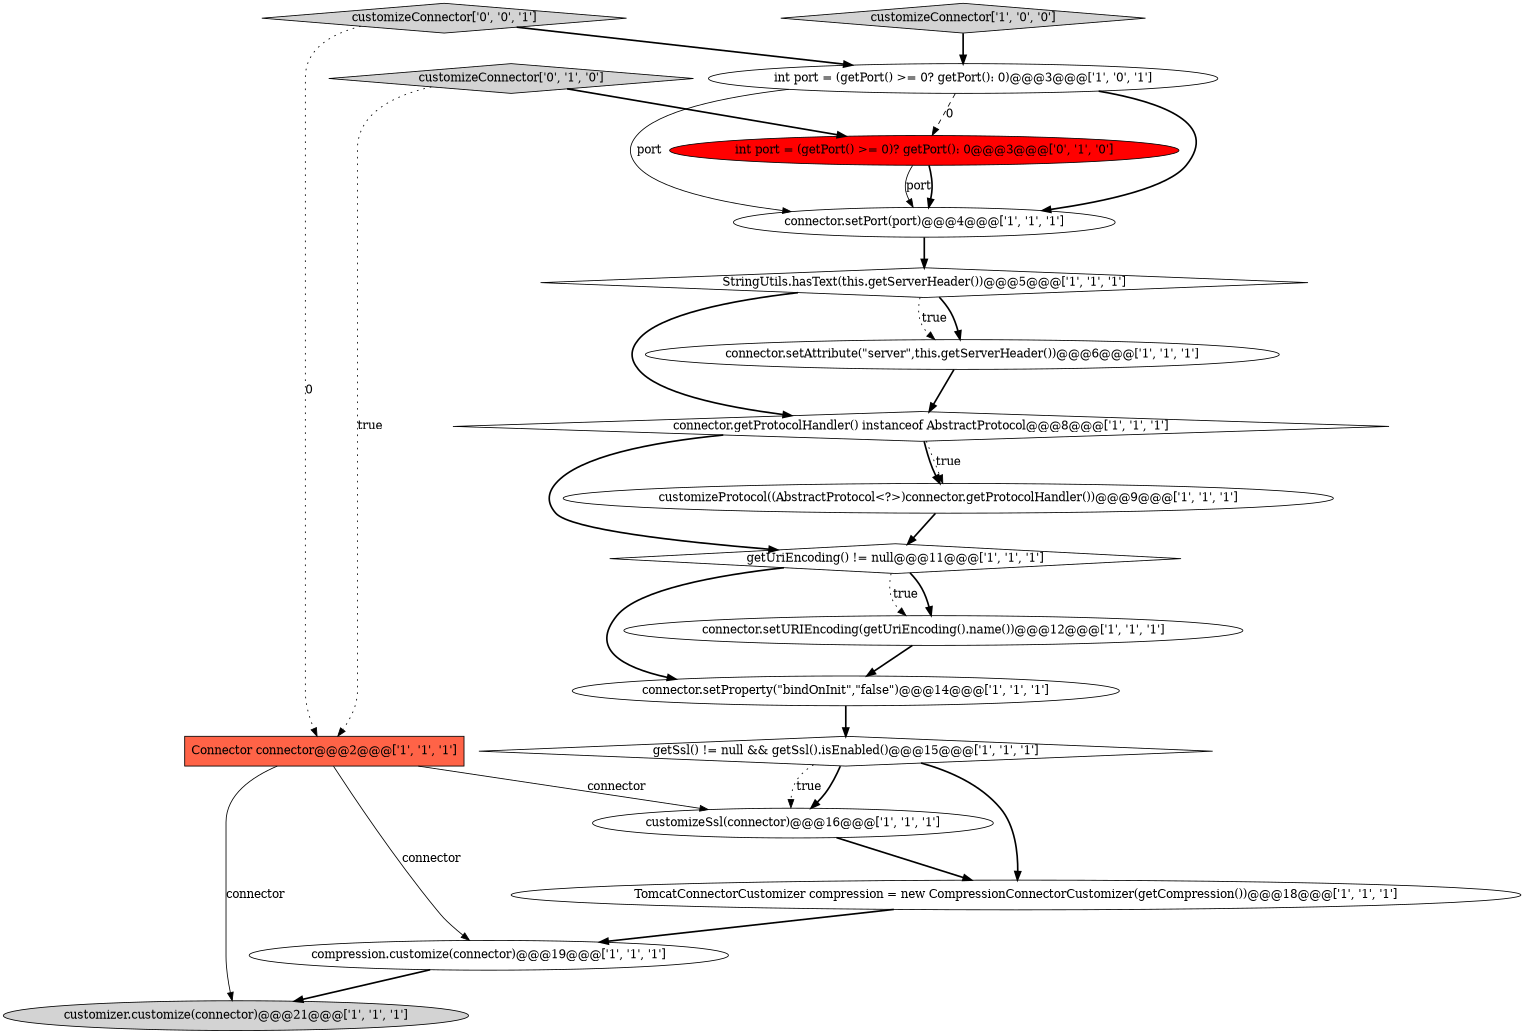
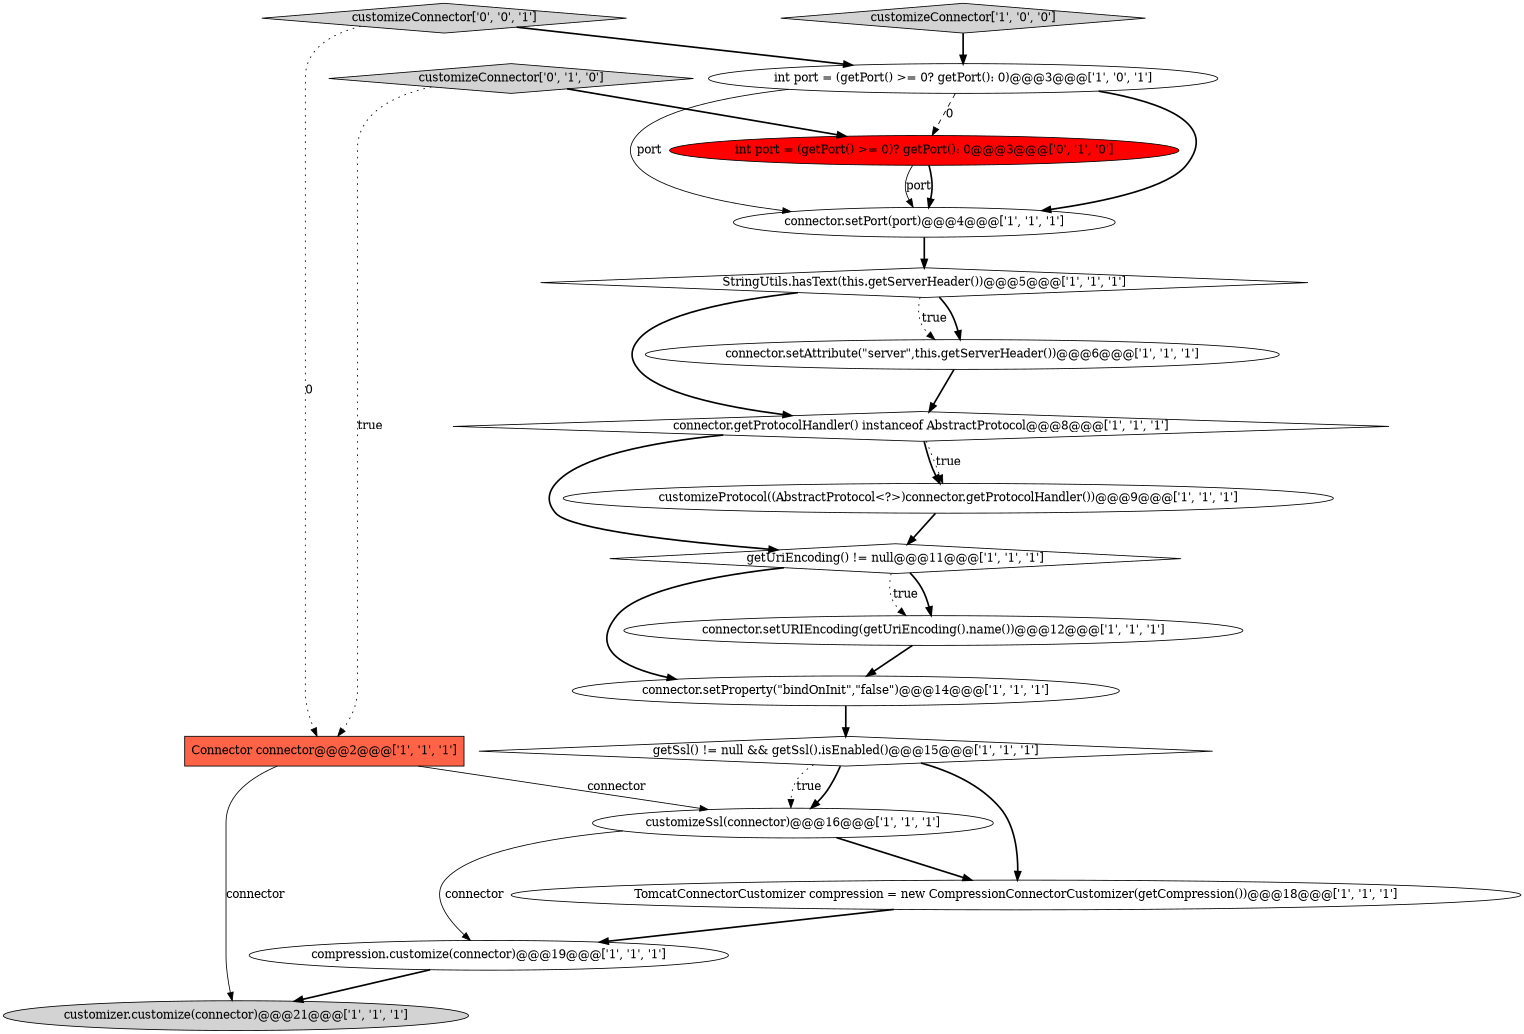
edge "Connector connector@@@2@@@['1', '1', '1']" -> "compression.customize(connector)@@@19@@@['1', '1', '1']": now "customizeSsl(connector)@@@16@@@['1', '1', '1']" -> "compression.customize(connector)@@@19@@@['1', '1', '1']"
